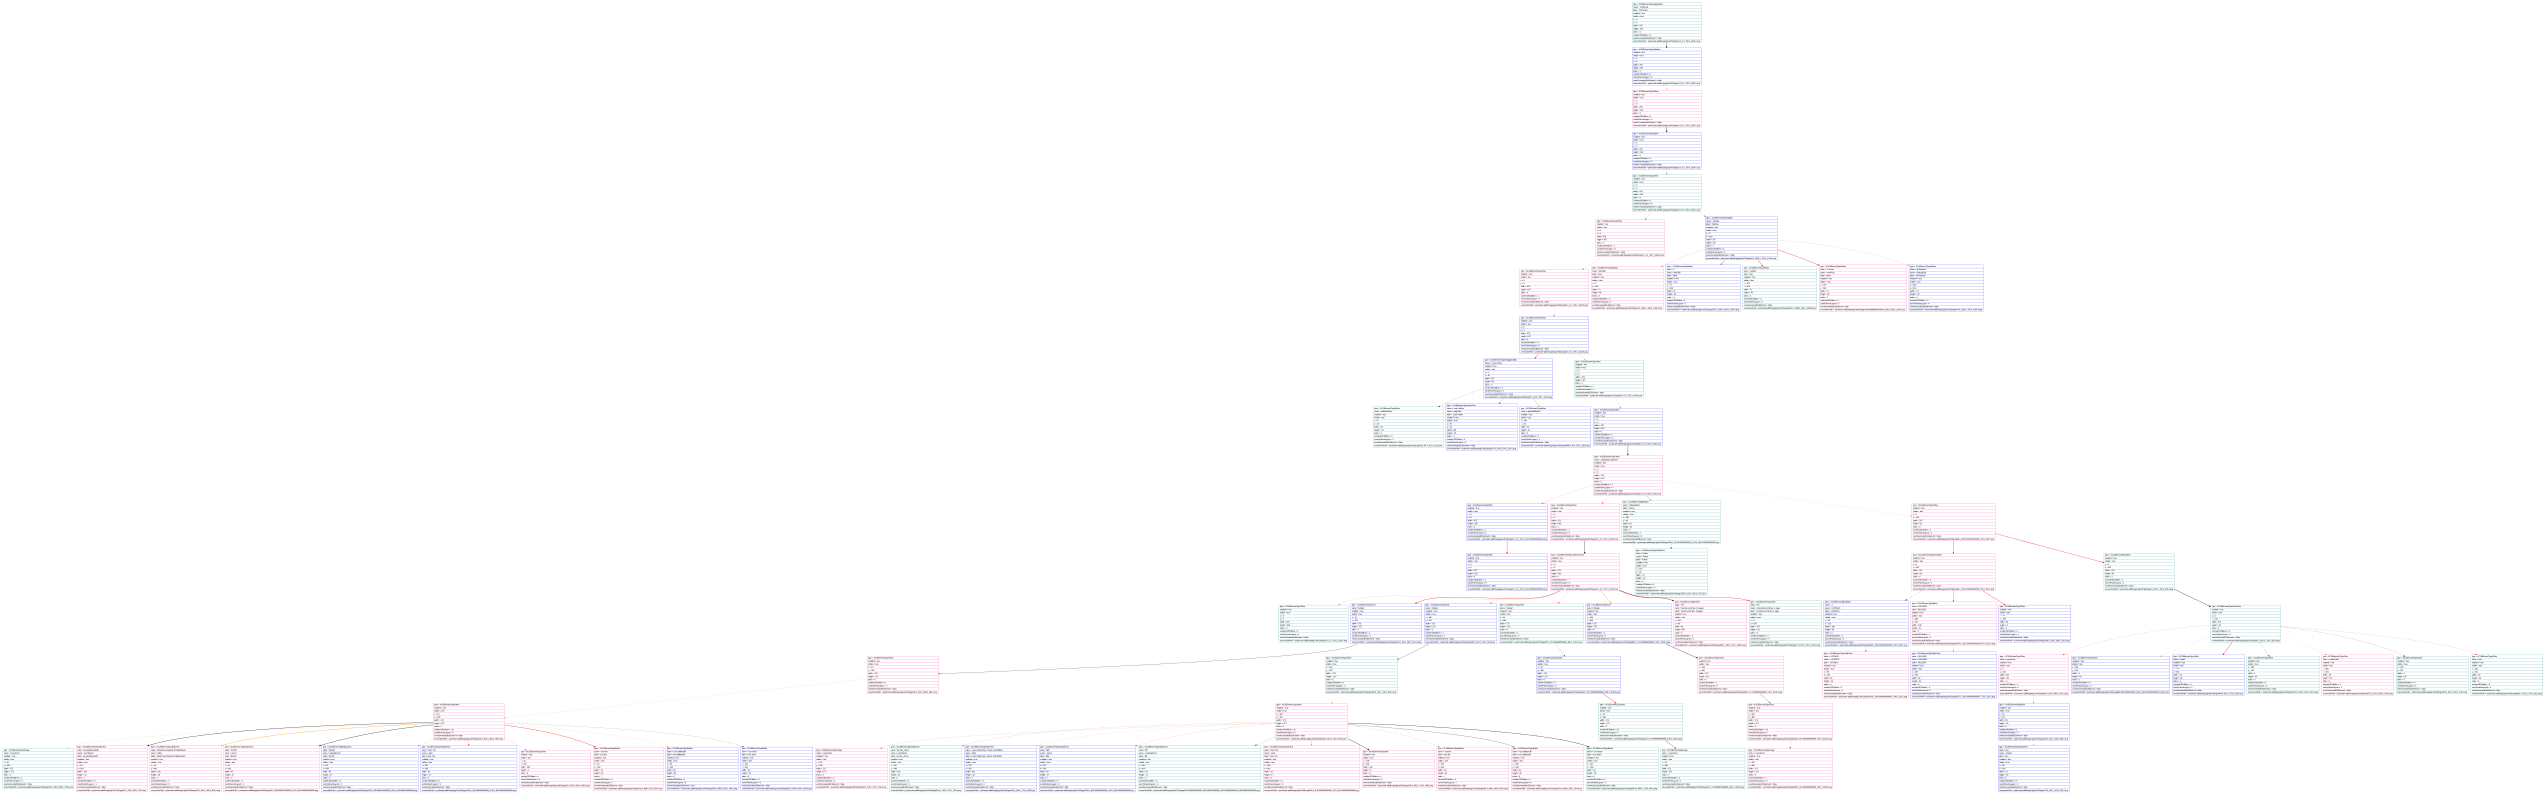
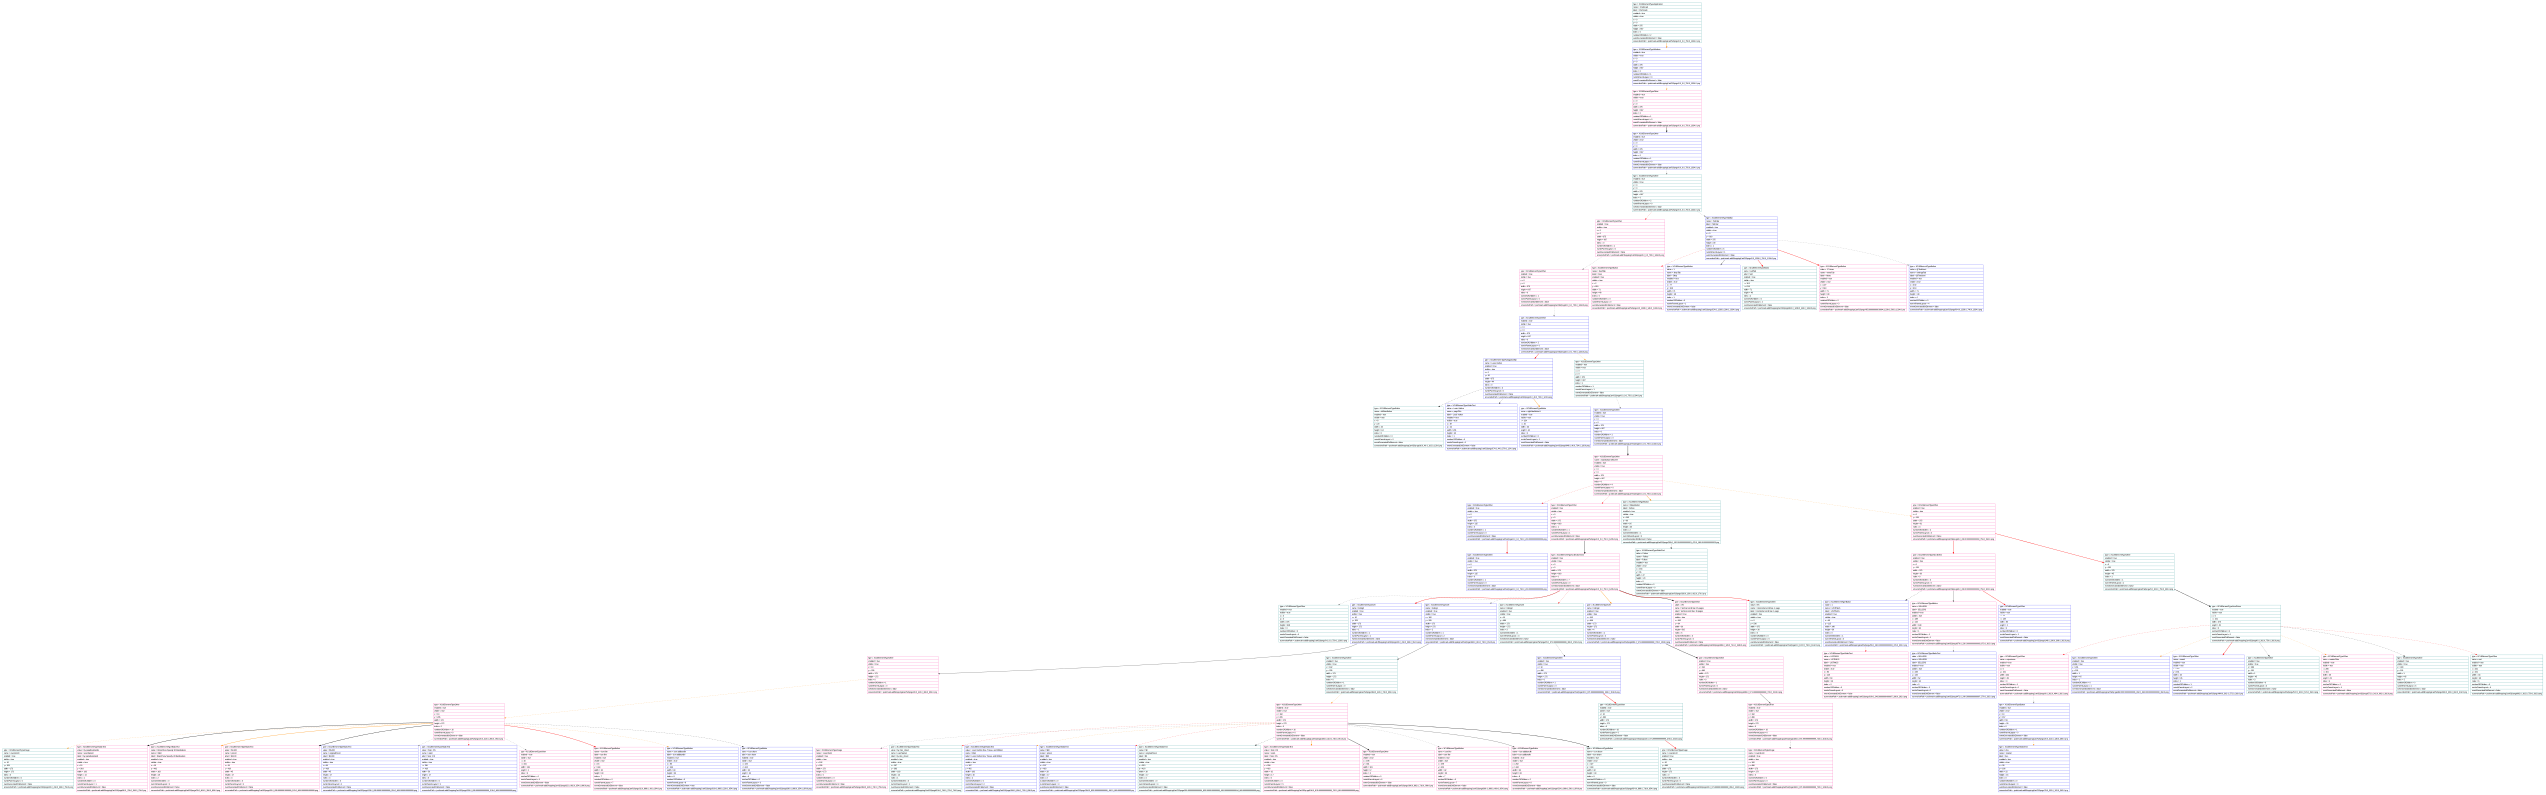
edge "type = XCUIElementTypeApplication" -> "type = XCUIElementTypeWindow": color black -> darkorange
